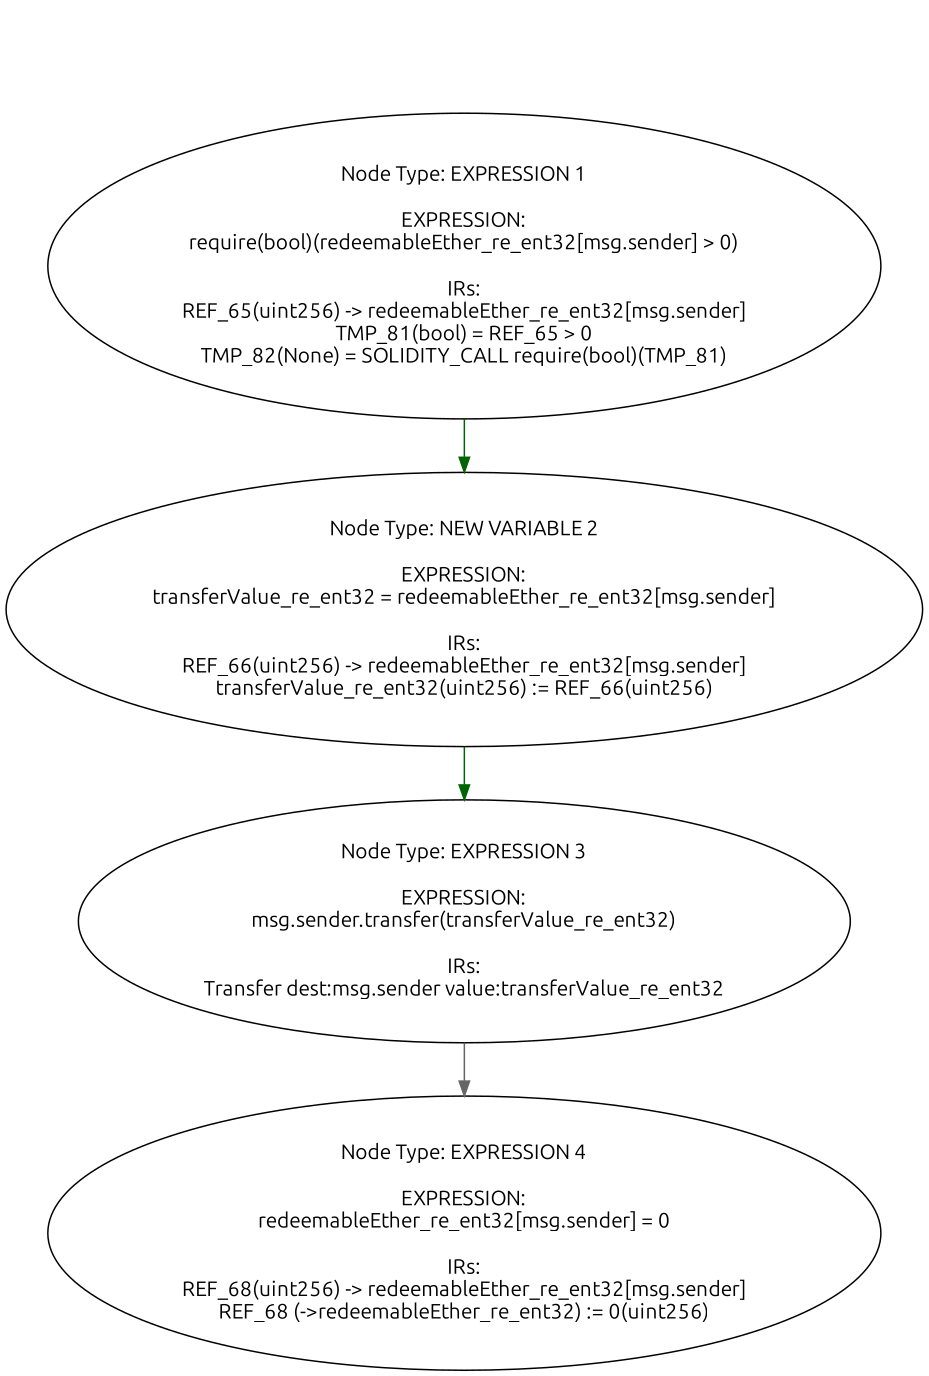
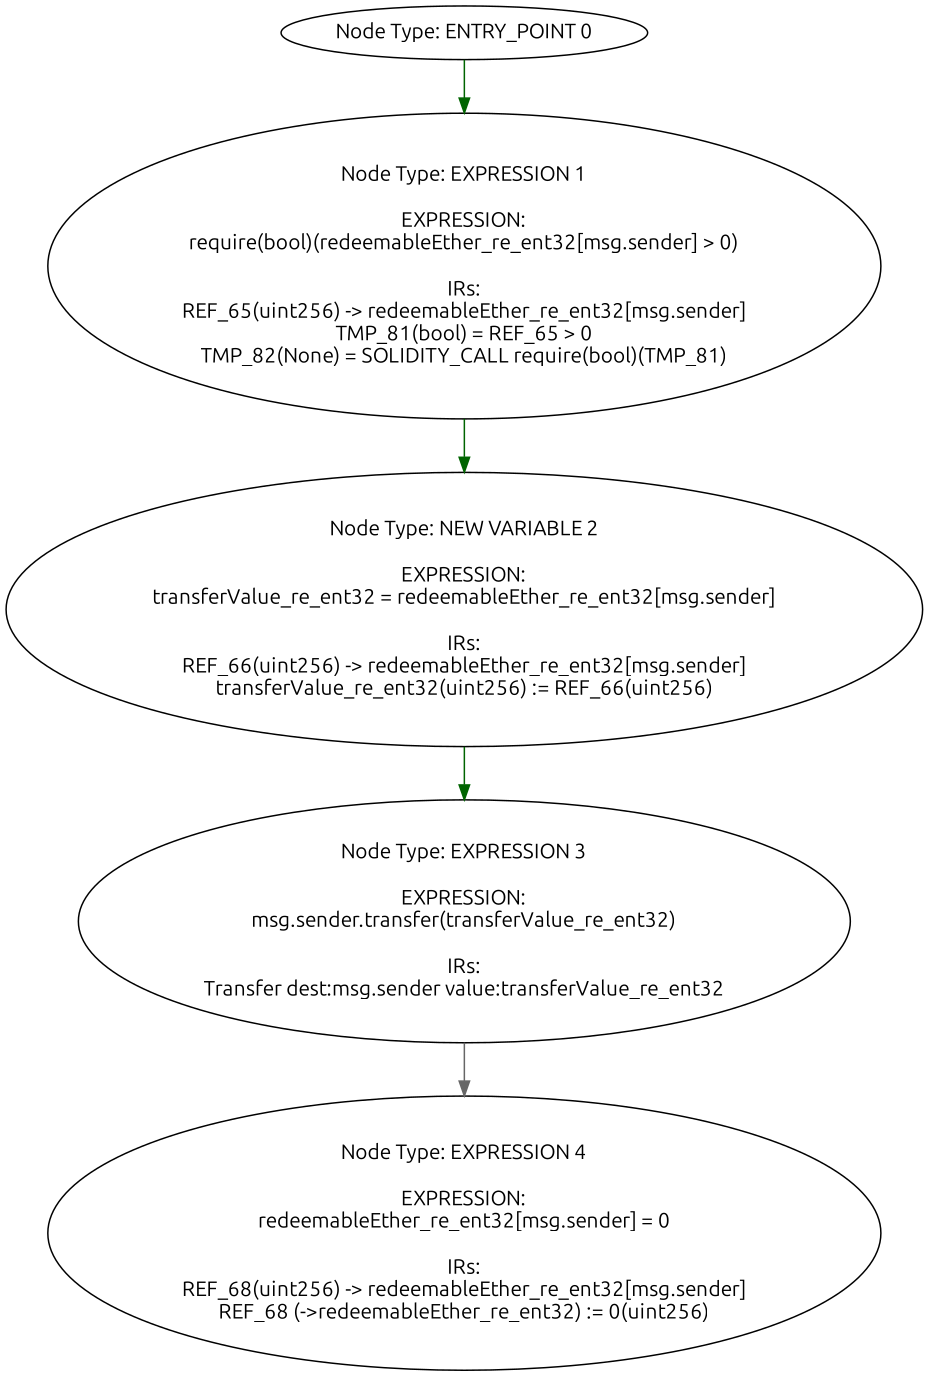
node "Node Type: ENTRY_POINT 0": added
